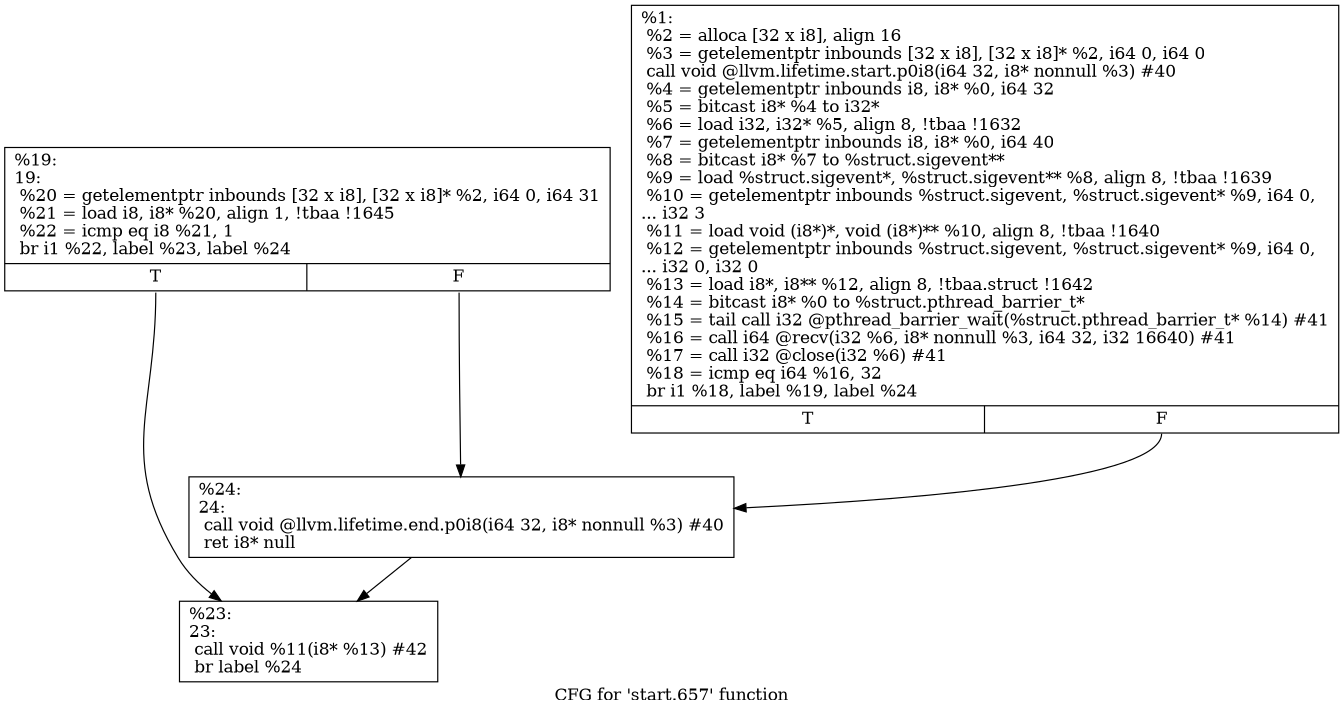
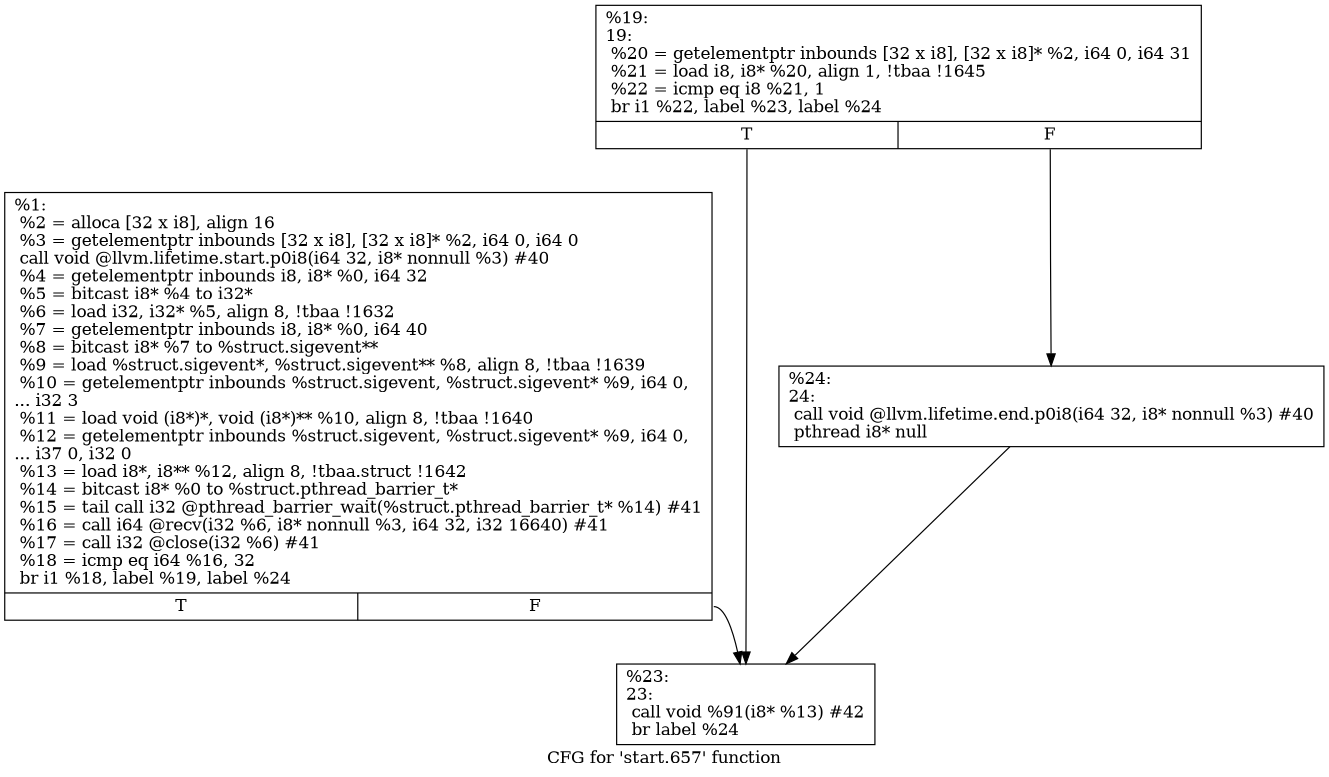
node "%1:": text "... i32 0, i32 0" -> "... i37 0, i32 0"
edge "%1:" -> "%24:": now "%1:" -> "%23:"
node "%24:": text "ret i8* null" -> "pthread i8* null"
node "%23:": text "call void %11(i8* %13) #42" -> "call void %91(i8* %13) #42"
